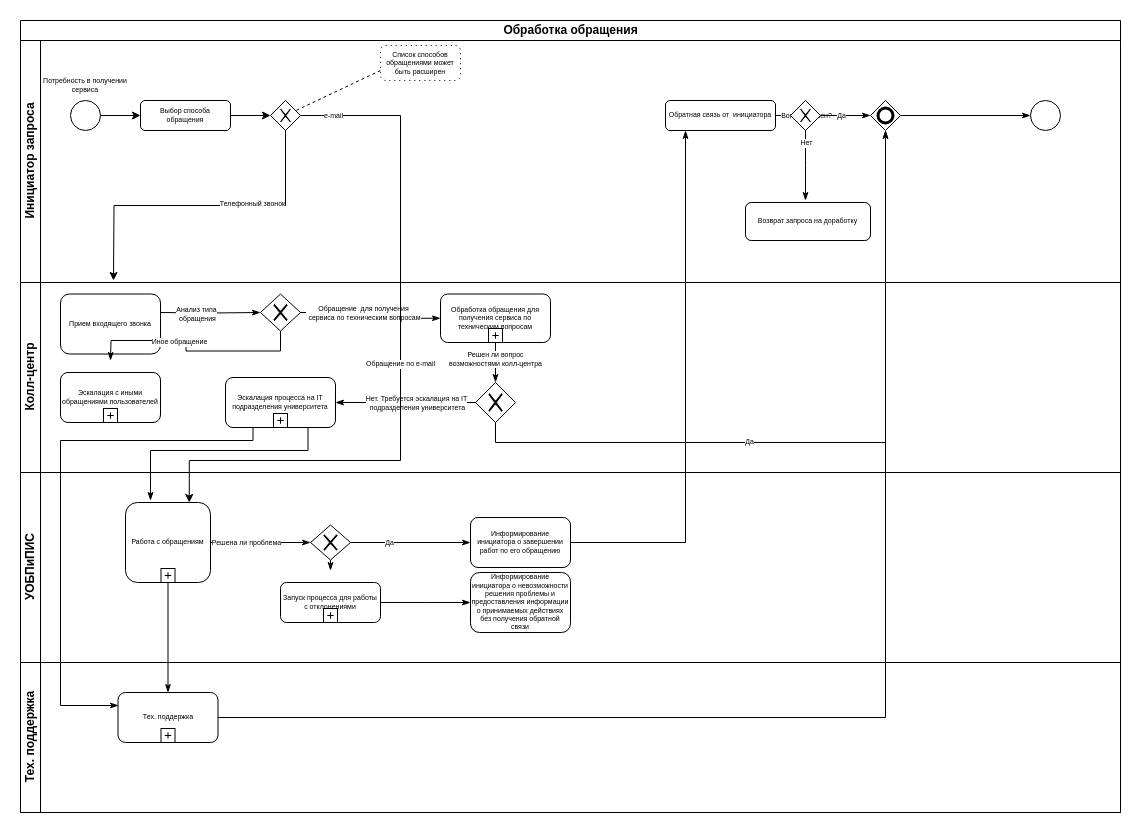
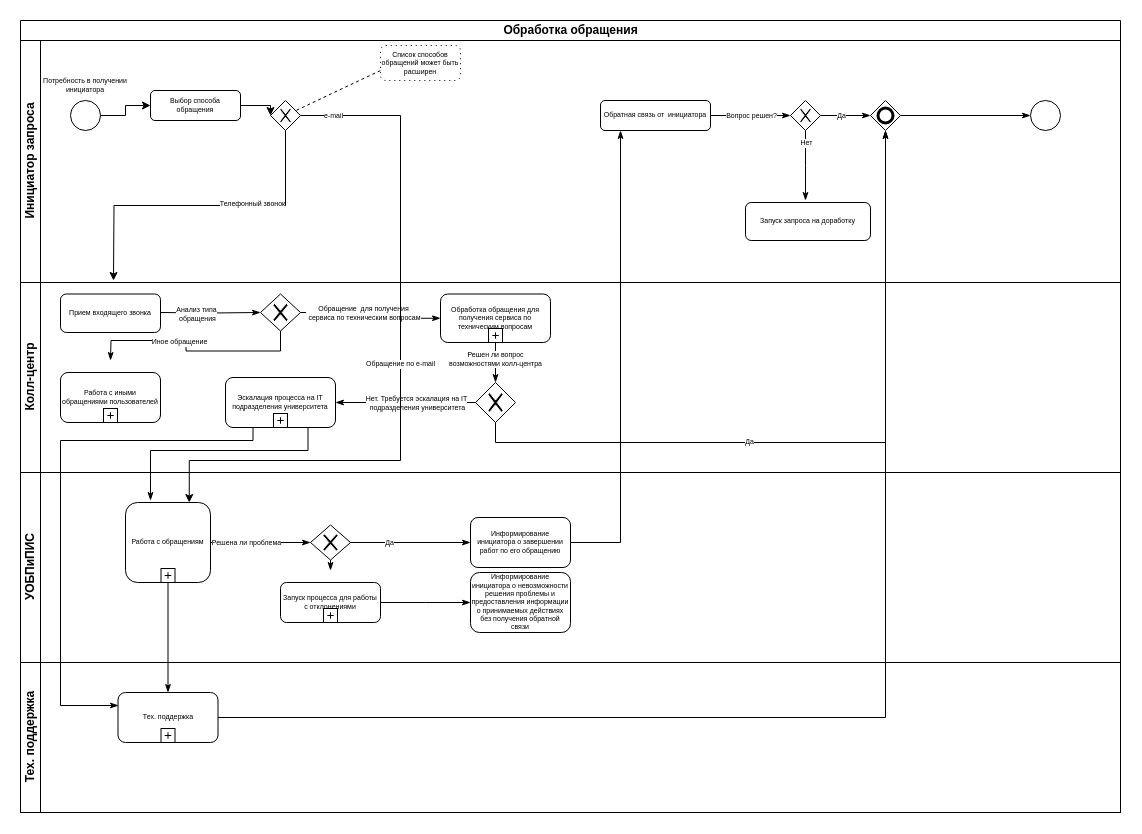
node "Список способов обращениями может быть расширен": label "Список способов обращениями может быть расширен" -> "Список способов обращений может быть расширен"
node "Потребность в получении сервиса": label "Потребность в получении сервиса" -> "Потребность в получении инициатора"
node "Выбор способа обращения": moved (186, 116) -> (196, 106)
node "Обратная связь от инициатора": moved (721, 116) -> (656, 116)
node "Возврат запроса на доработку": label "Возврат запроса на доработку" -> "Запуск запроса на доработку"
node "Прием входящего звонка": size 100x60 -> 100x39
node "Эскалация с иными обращениями пользователей": label "Эскалация с иными обращениями пользователей" -> "Работа с иными обращениями пользователей"
